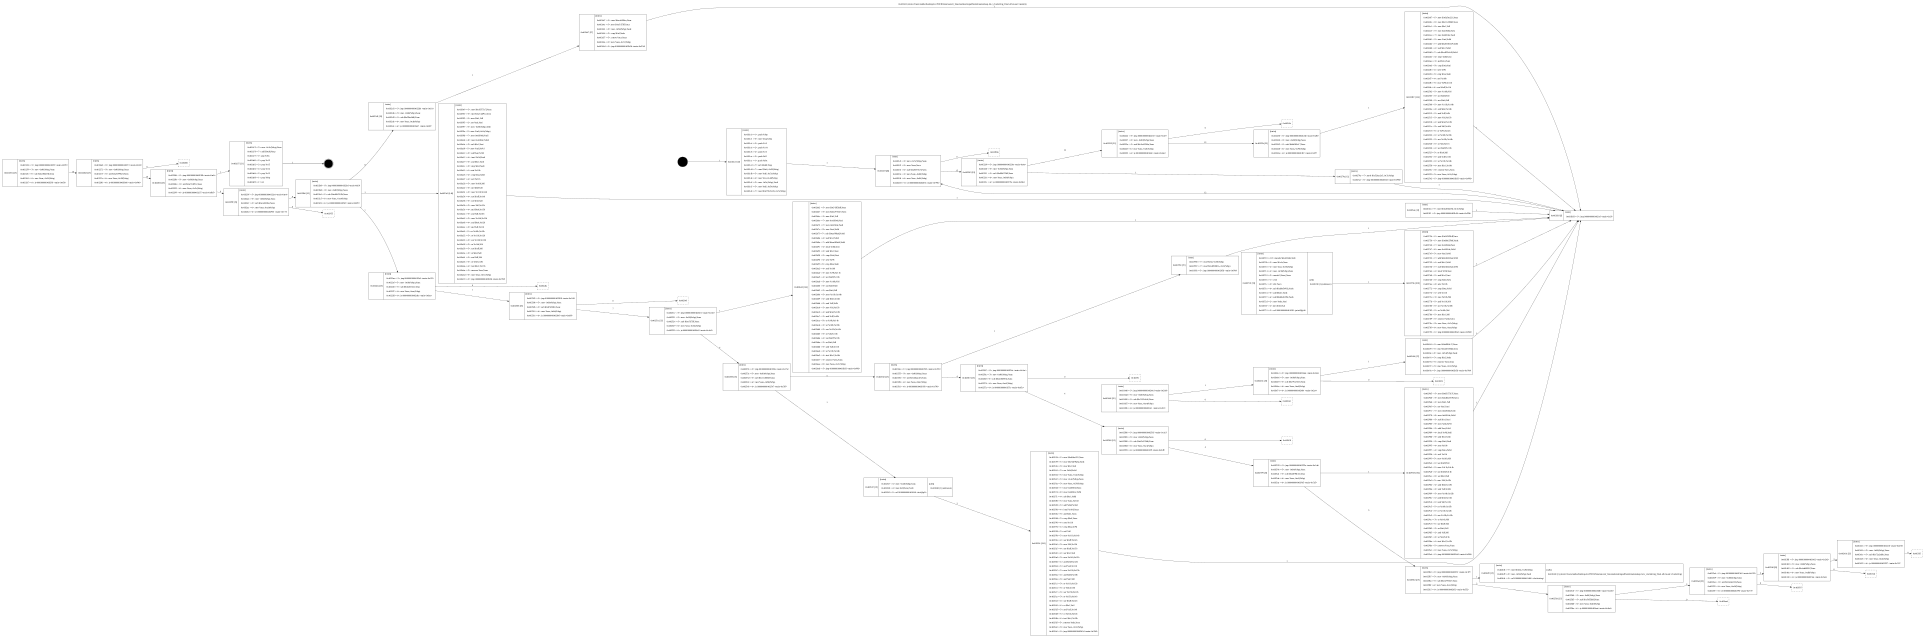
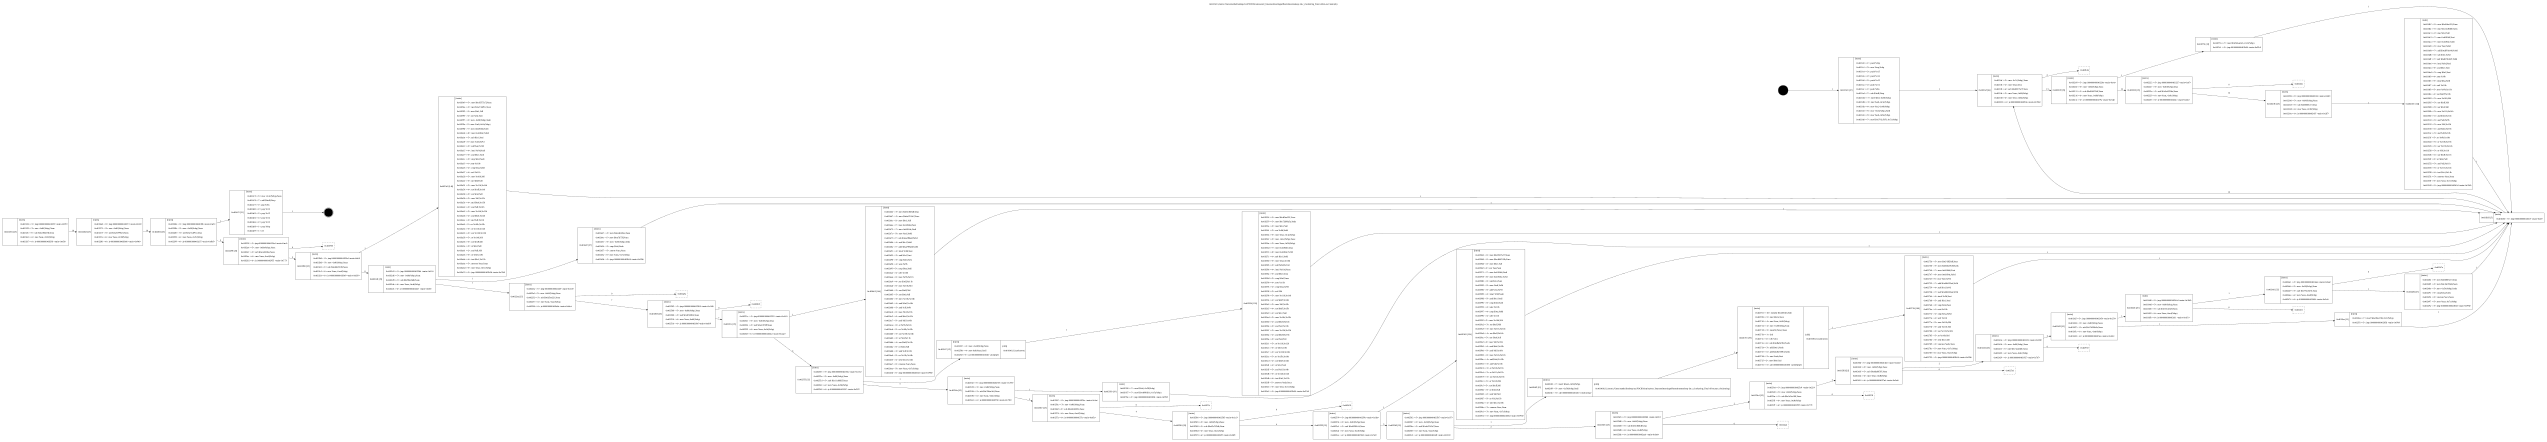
node "0x402b00": removed
edge "0x4022b8 [25]" -> "0x4022ea [25]": now "0x4022d1 [25]" -> "0x4022ea [25]"
node "0x40242f [25]": added
edge "0x4026f2 [15]" -> "0x402701 [53]": added, label "1"
